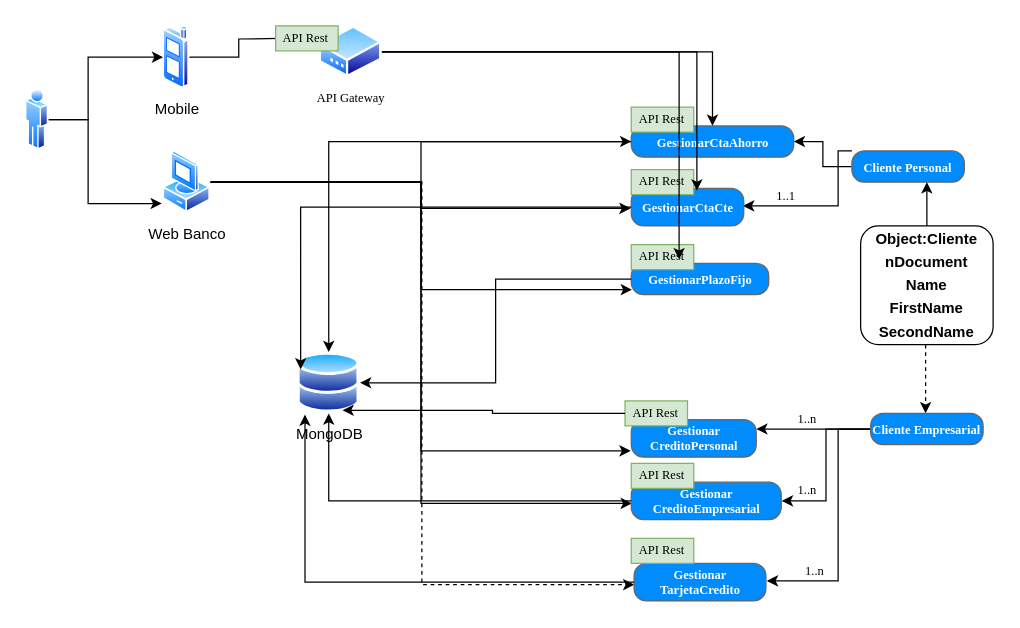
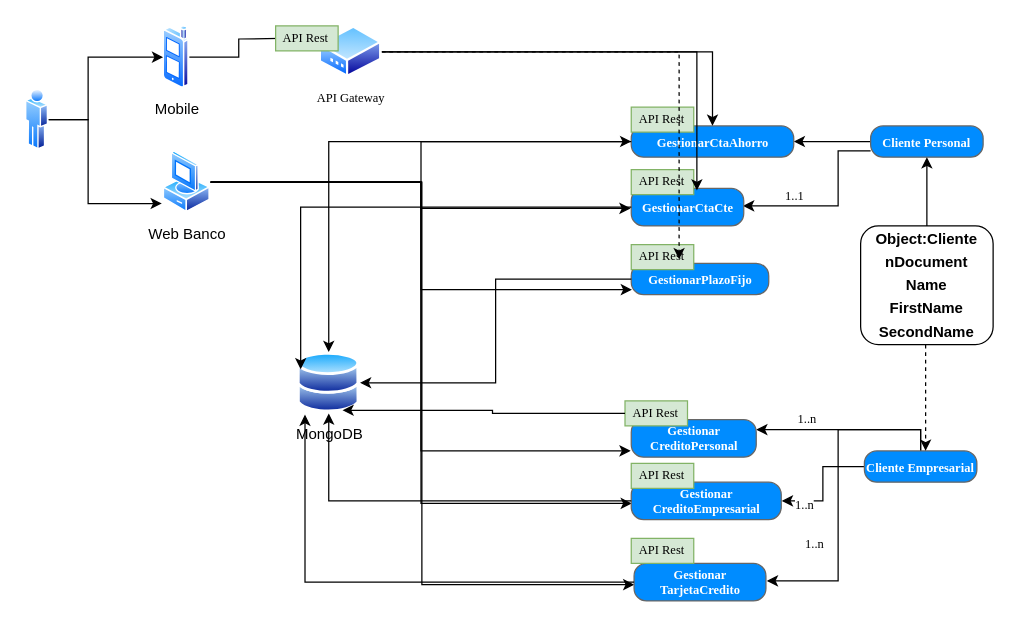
edge "API Gateway" -> "GestionarPlazoFijo": style solid -> dashed
node "Cliente Personal": moved (908, 166) -> (927, 141)
node "Cliente Empresarial": moved (927, 429) -> (921, 466)
edge "Web Banco" -> "GestionarTarjetaCredito": style dashed -> solid
